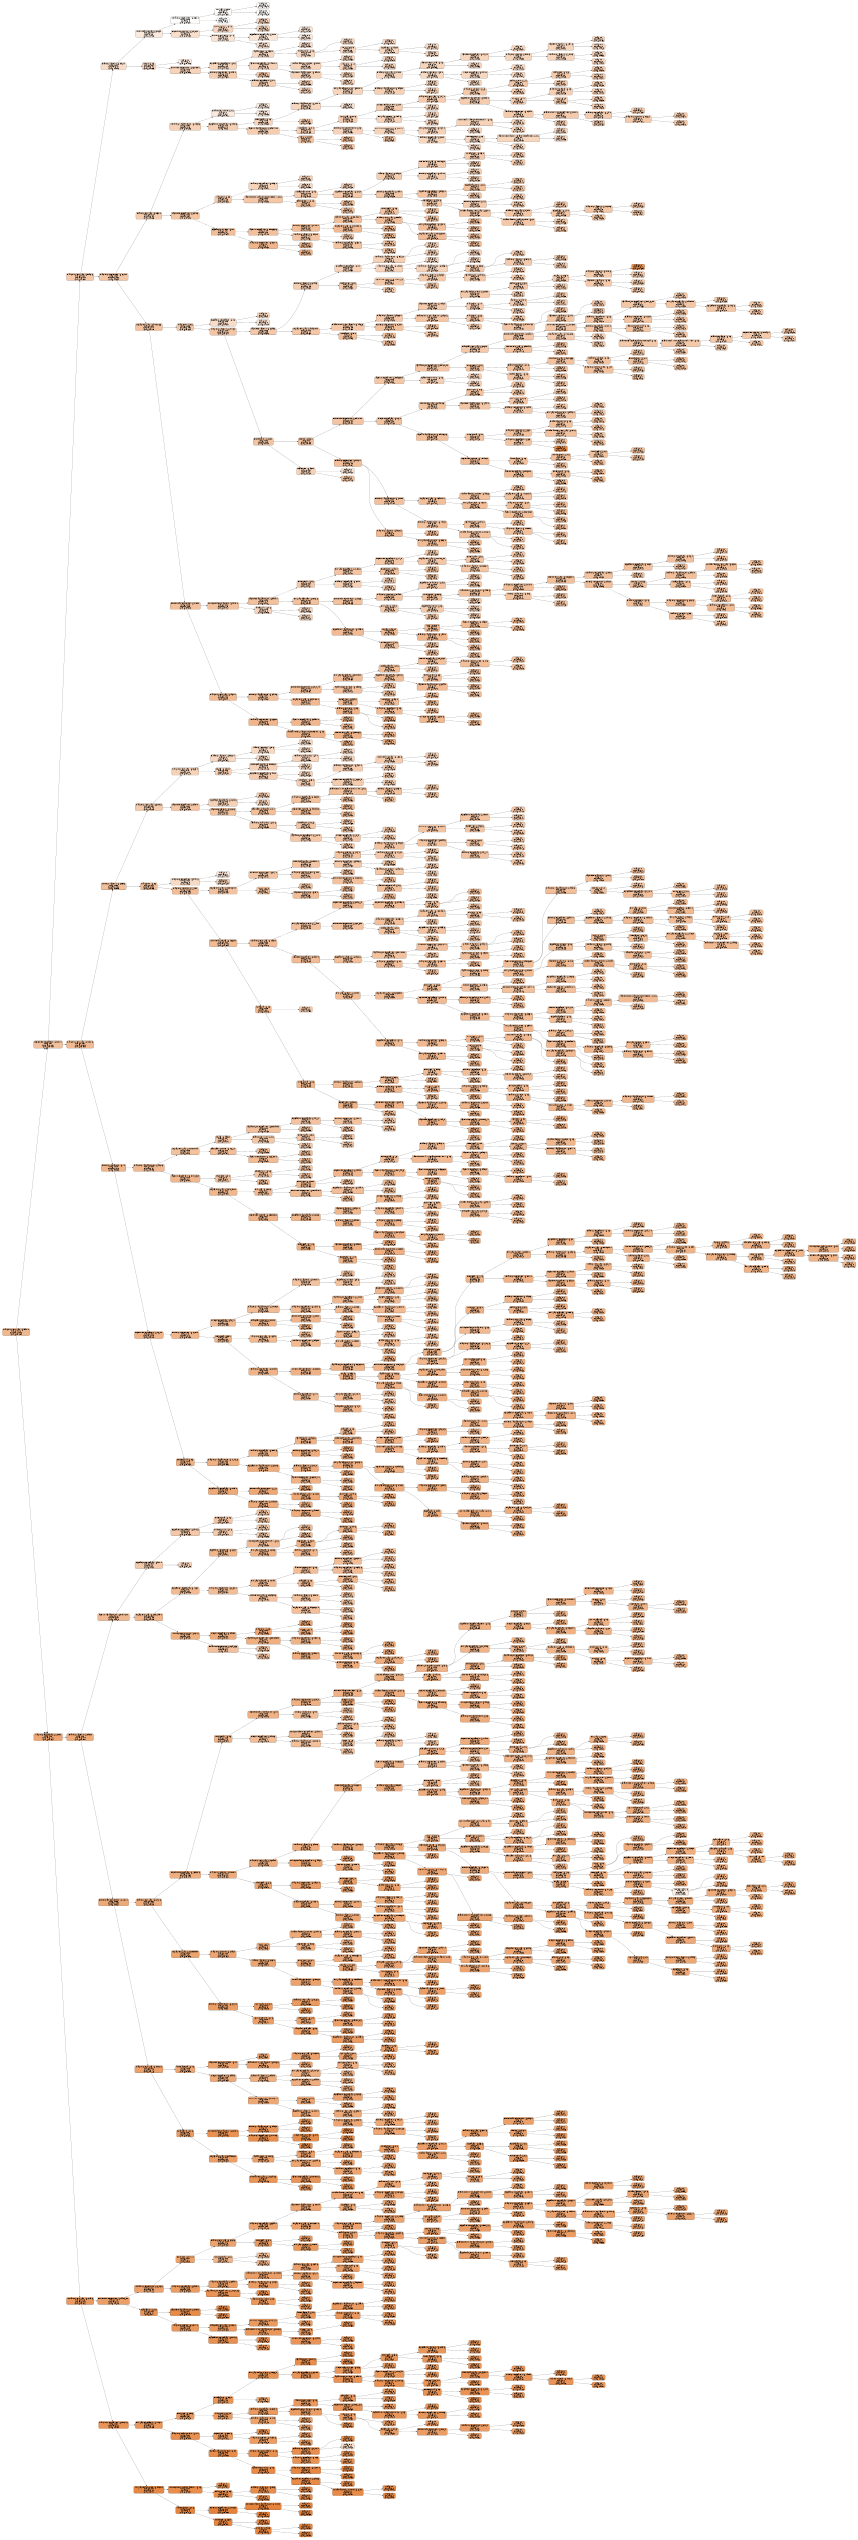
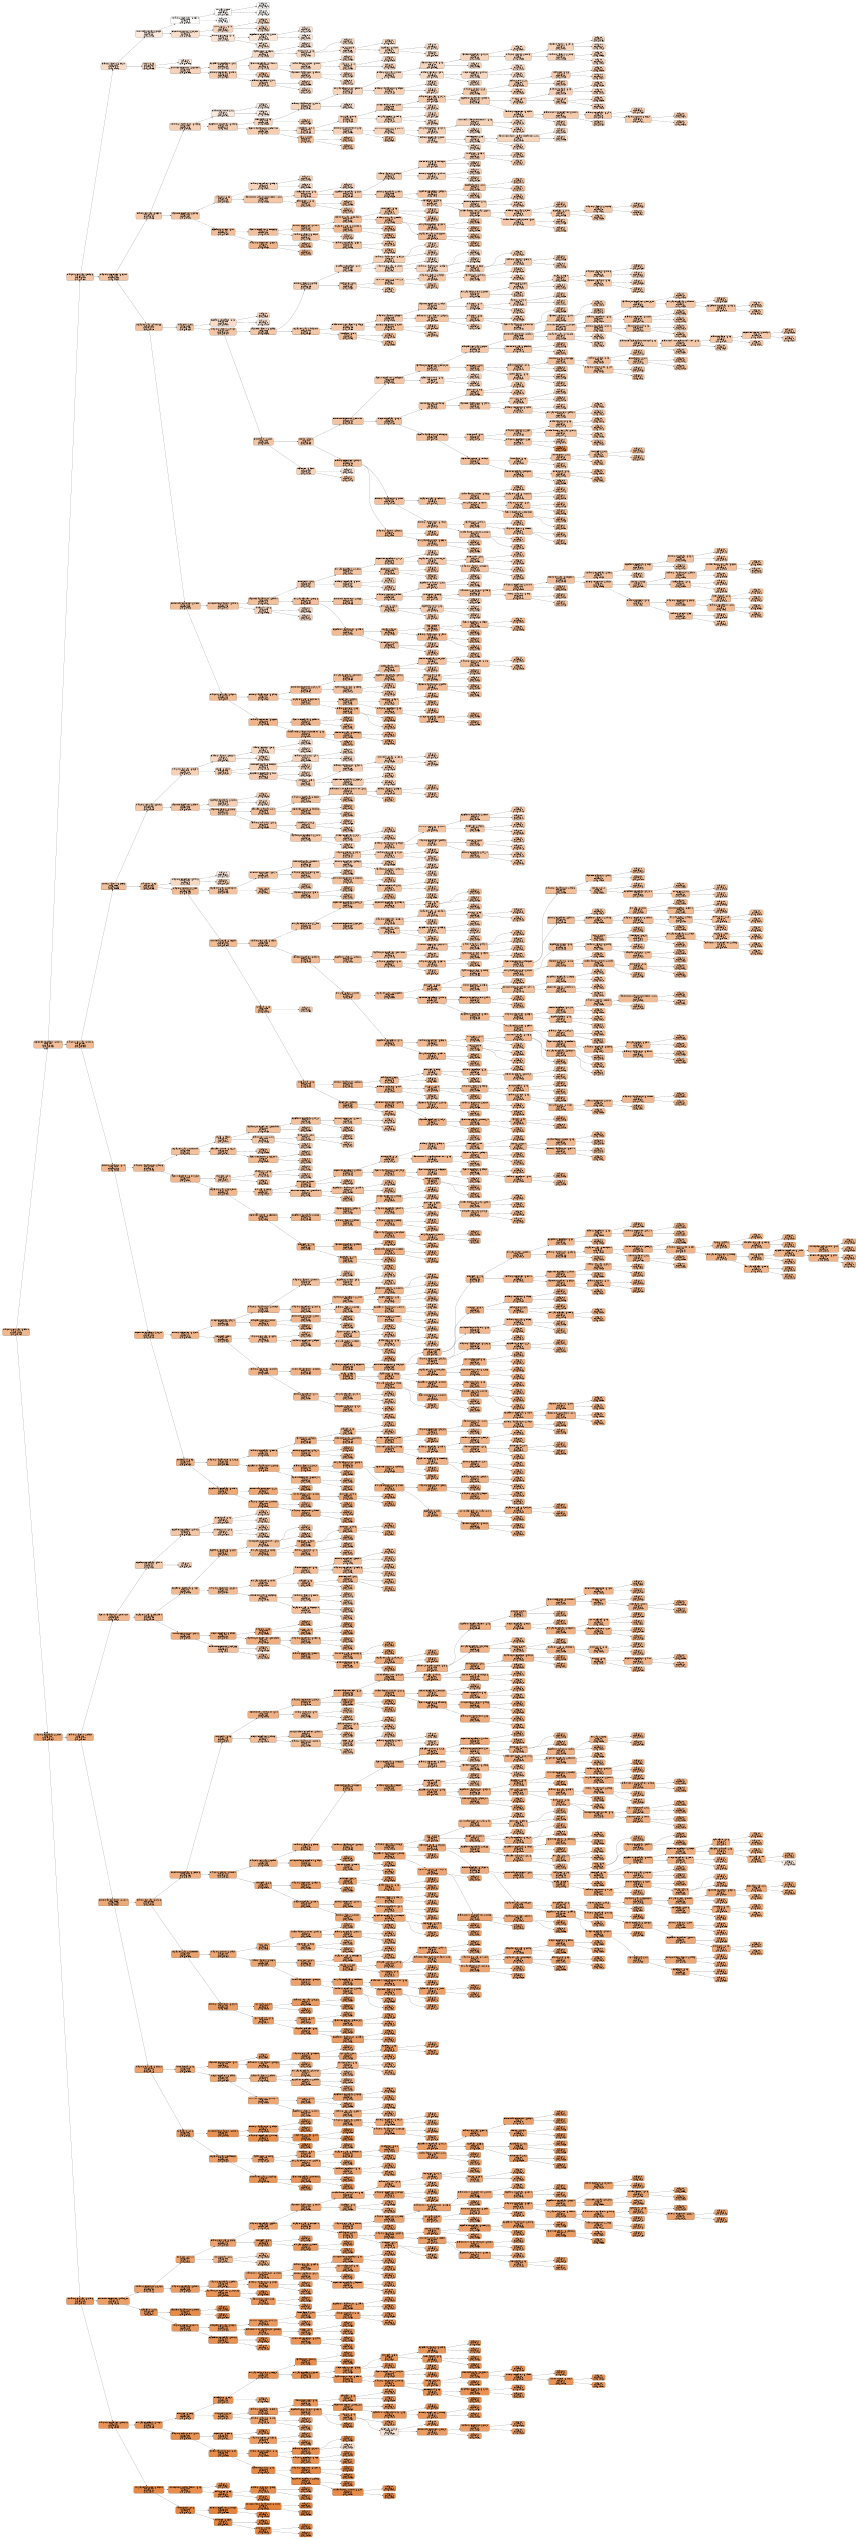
node "mse = 0.0 samples = 1 value = 11.589": fillcolor #e88e4d -> #f4caab
node "mse = 0.0 samples = 1 value = 12.168": fillcolor #eeae80 -> #fbeadd
node "2ndFlrSF <= 914.5 mse = 0.0 samples = 2 value = 12.251": fillcolor #fbeadd -> #eeaa7a
edge "OpenPorchSF <= 176.0 mse = 0.003 samples = 12 value = 12.49" -> "mse = 0.0 samples = 1 value = 12.541": now "OpenPorchSF <= 176.0 mse = 0.003 samples = 12 value = 12.49" -> "BsmtFinSF1 <= 24.0 mse = 0.001 samples = 2 value = 12.405"
node "mse = 0.0 samples = 1 value = 12.665": added
node "GarageArea <= 804.5 mse = 0.0 samples = 4 value = 12.531": fillcolor #eb9d65 -> #f9e4d4
